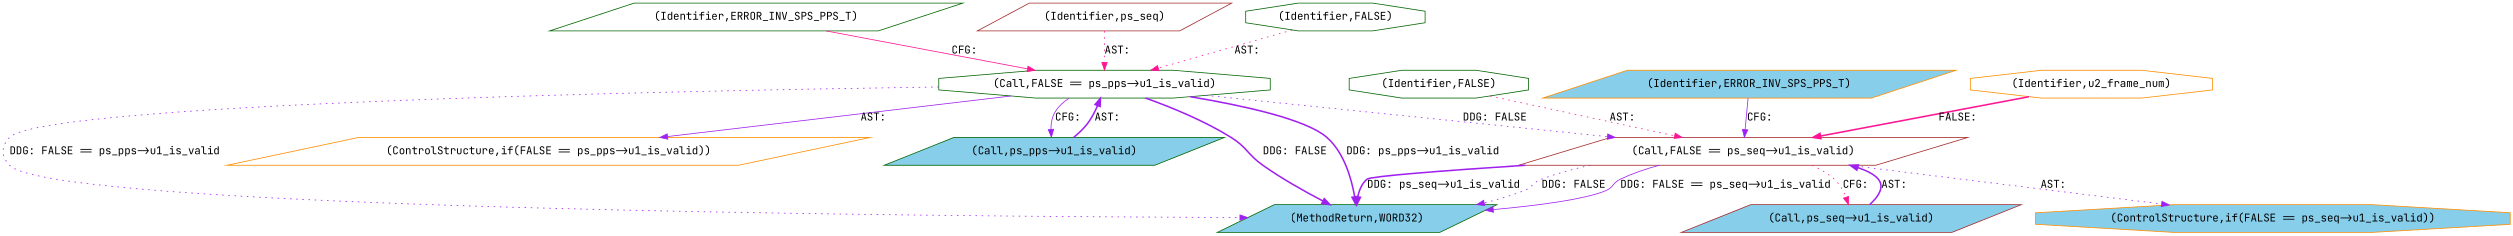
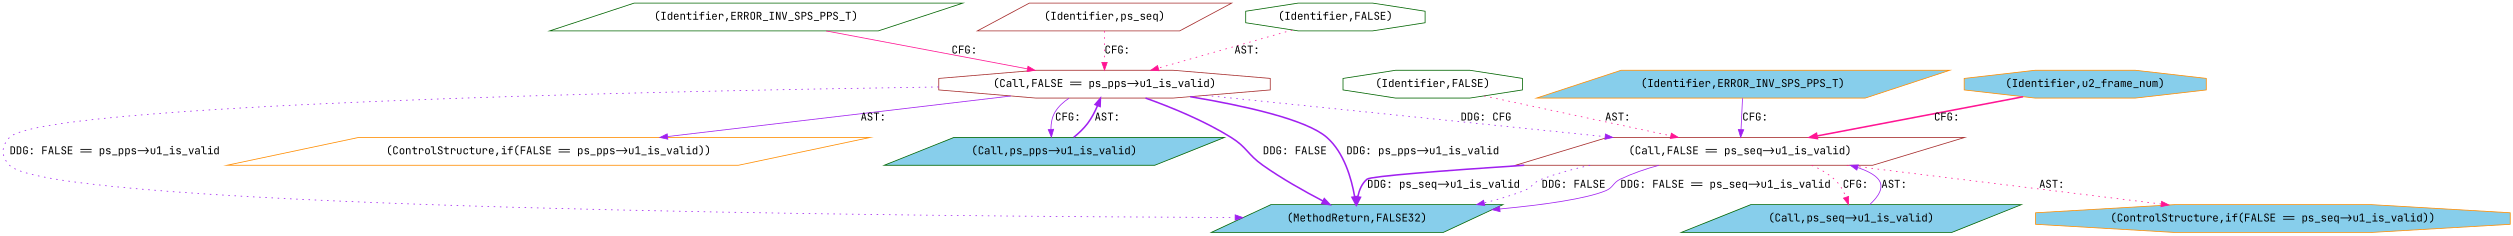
edge "(Identifier,ps_seq)" -> "(Call,FALSE == ps_pps->u1_is_valid)": label "AST: " -> "CFG: "
node "(Call,FALSE == ps_pps->u1_is_valid)": color darkgreen -> brown
node "(Identifier,u2_frame_num)": fillcolor white -> skyblue
edge "(Call,FALSE == ps_pps->u1_is_valid)" -> "(Call,FALSE == ps_seq->u1_is_valid)": label "DDG: FALSE" -> "DDG: CFG"
edge "(Identifier,u2_frame_num)" -> "(Call,FALSE == ps_seq->u1_is_valid)": label "FALSE: " -> "CFG: "
edge "(Call,ps_seq->u1_is_valid)" -> "(Call,FALSE == ps_seq->u1_is_valid)": style bold -> solid
edge "(Call,FALSE == ps_seq->u1_is_valid)" -> "(ControlStructure,if(FALSE == ps_seq->u1_is_valid))": color purple -> deeppink
node "(MethodReturn,WORD32)": label "(MethodReturn,WORD32)" -> "(MethodReturn,FALSE32)"
node "(Call,ps_seq->u1_is_valid)": color brown -> darkgreen
